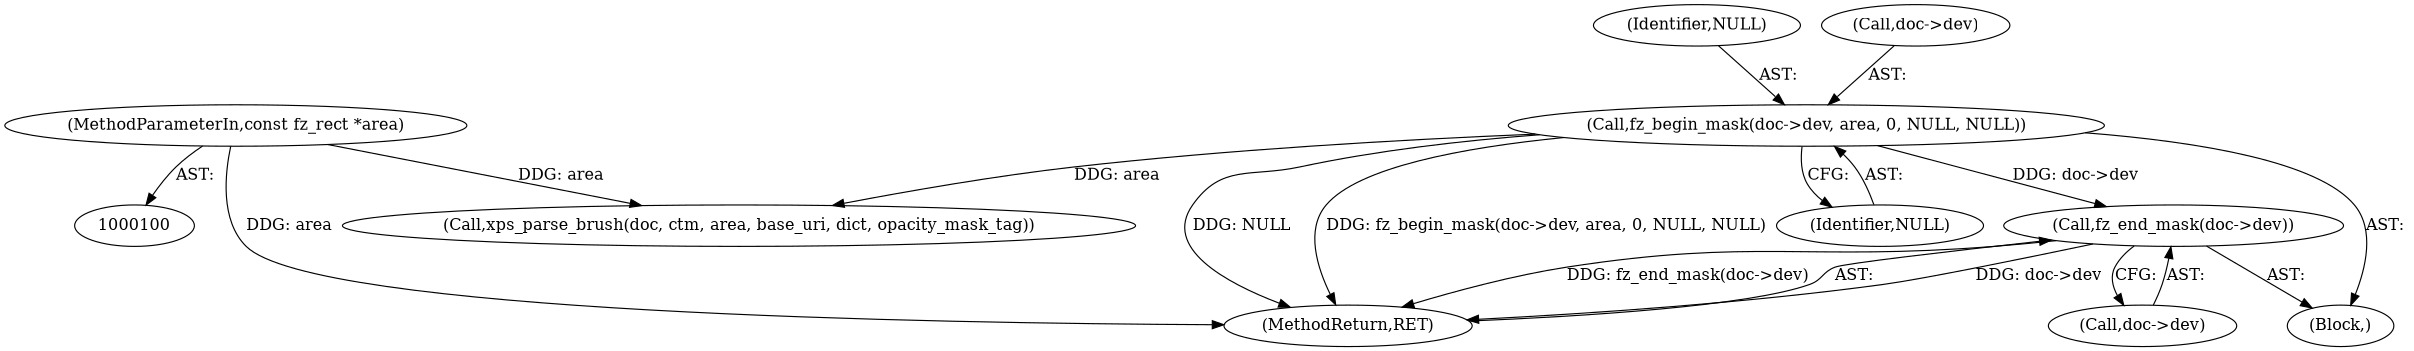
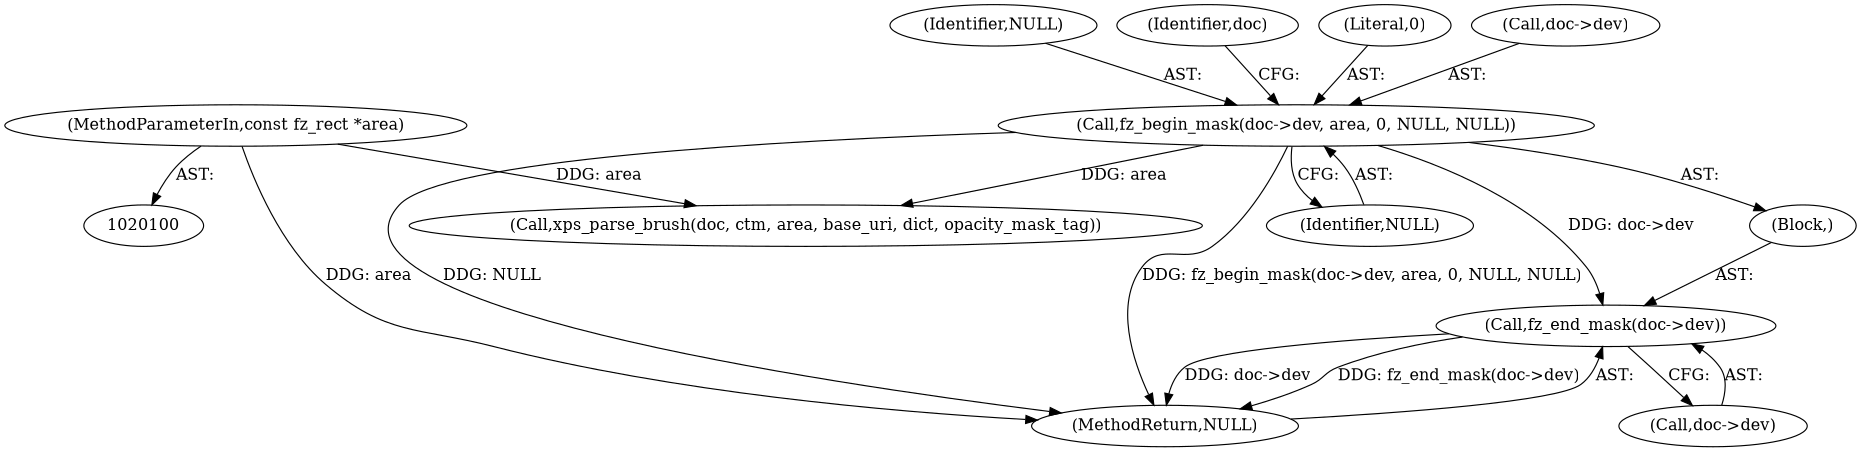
node "(Identifier,doc)": added
node "(Literal,0)": added
node "1000100": label "1000100" -> "1020100"
edge "(Call,fz_end_mask(doc->dev))" -> "(Block,)": reversed
node "(MethodReturn,RET)": label "(MethodReturn,RET)" -> "(MethodReturn,NULL)"
